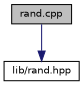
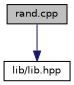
node "lib/rand.hpp": label "lib/rand.hpp" -> "lib/lib.hpp"
